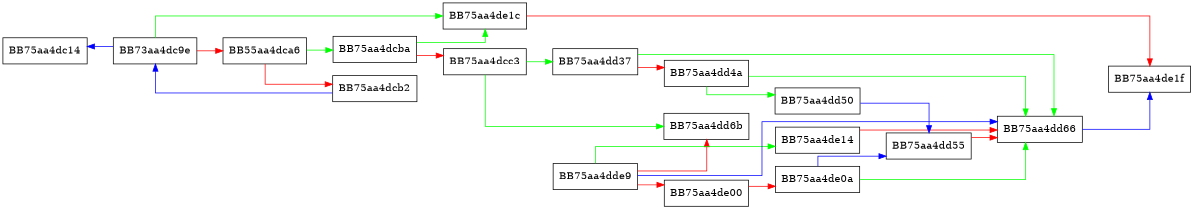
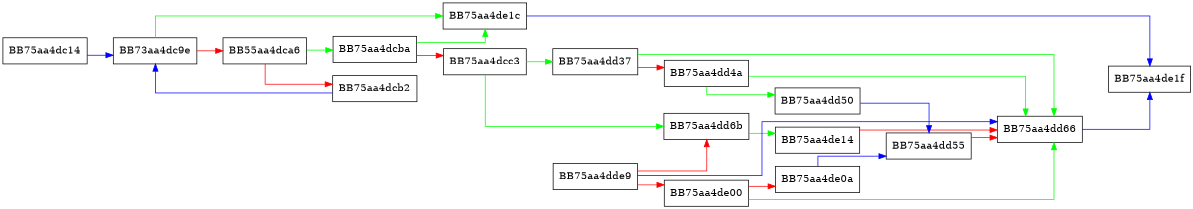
edge "BB75aa4de1c" -> "BB75aa4de1f": color red -> blue
edge "BB73aa4dc9e" -> "BB75aa4dc14": reversed
edge "BB75aa4dde9" -> "BB75aa4de14": now "BB75aa4dd6b" -> "BB75aa4de14"
edge "BB75aa4de0a" -> "BB75aa4dd66": now "BB75aa4de00" -> "BB75aa4dd66"
